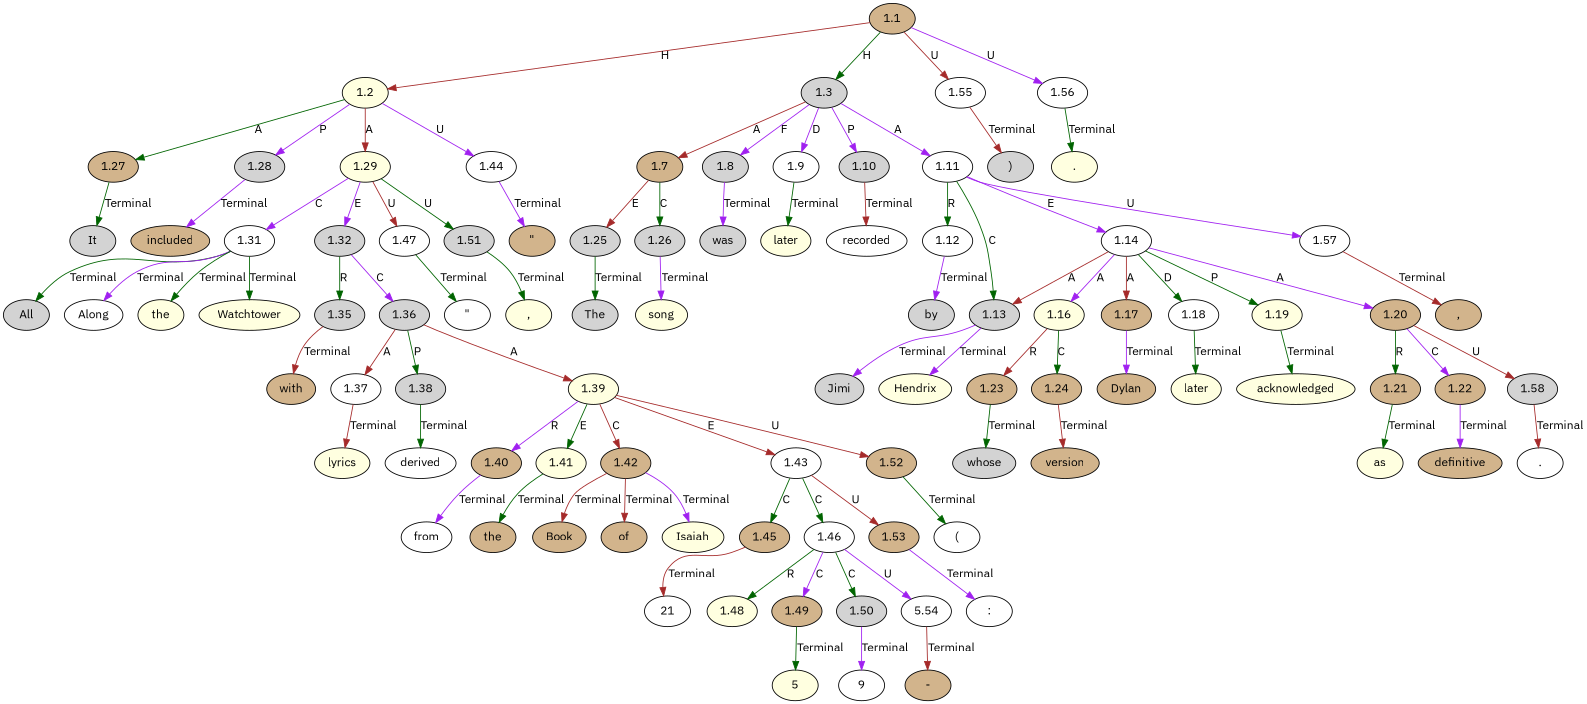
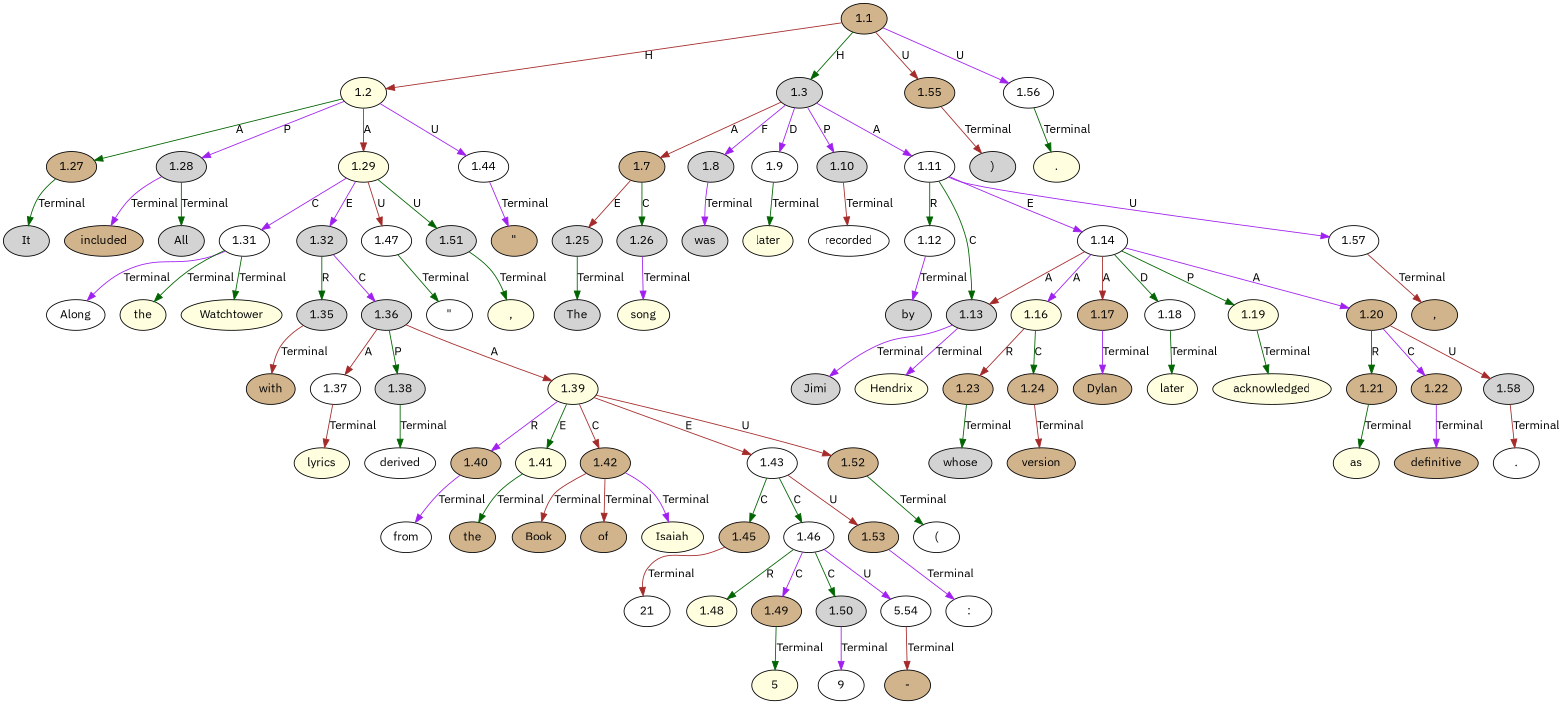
node "1.55": fillcolor white -> tan
edge "1.31" -> "All": now "1.28" -> "All"
